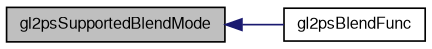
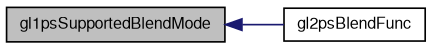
node "gl2psSupportedBlendMode": label "gl2psSupportedBlendMode" -> "gl1psSupportedBlendMode"
